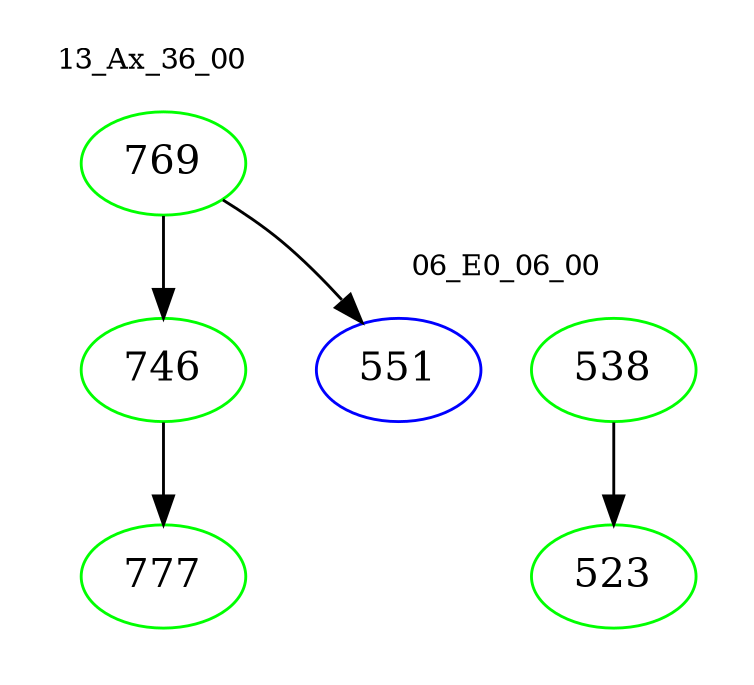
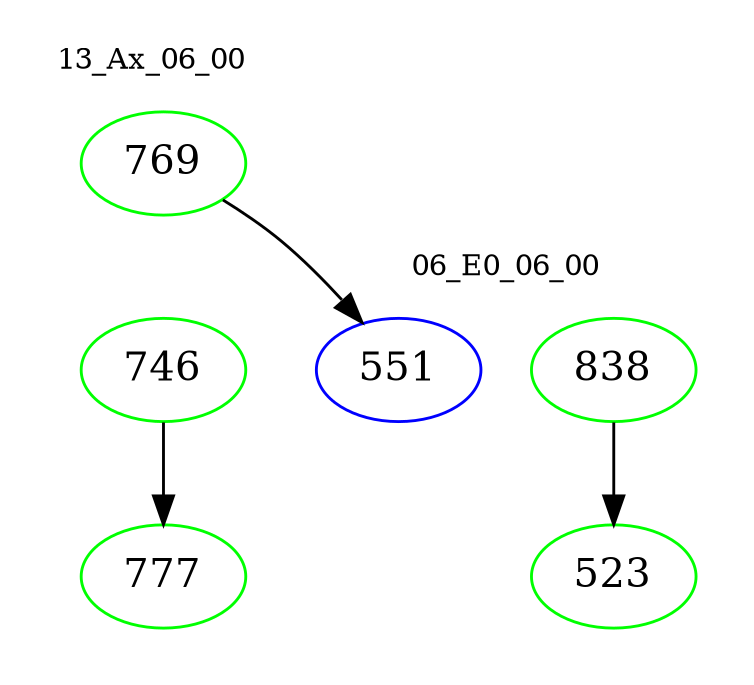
cluster "13_Ax_36_00": label "13_Ax_36_00" -> "13_Ax_06_00"
edge "769" -> "746": removed
node "538": label "538" -> "838"
